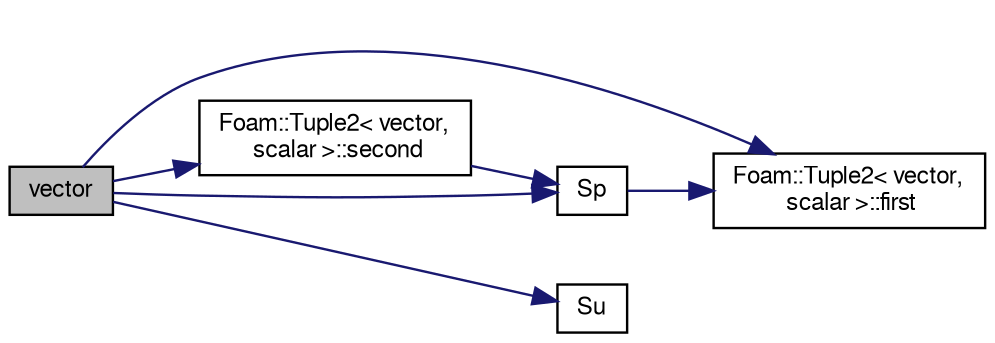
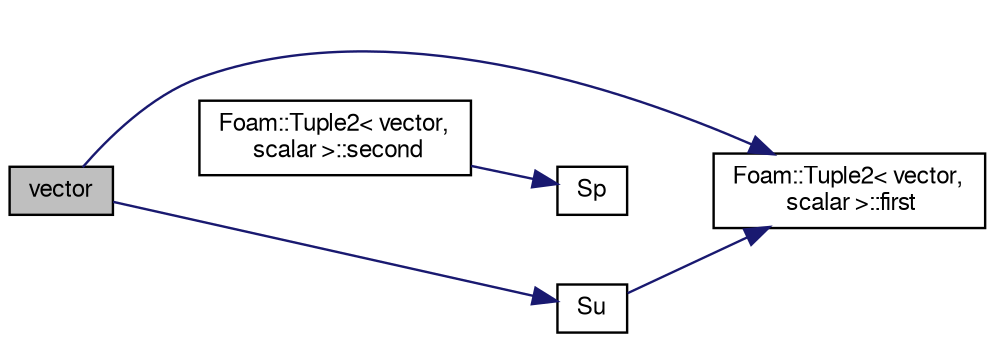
edge "vector" -> "Foam::Tuple2< vector, scalar >::second": removed
edge "Sp" -> "Foam::Tuple2< vector, scalar >::first": now "Su" -> "Foam::Tuple2< vector, scalar >::first"
edge "vector" -> "Sp": removed
